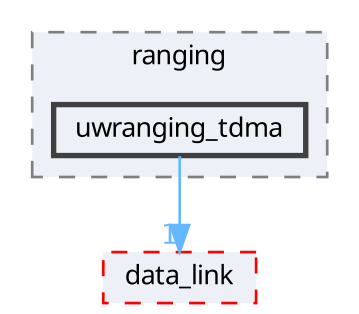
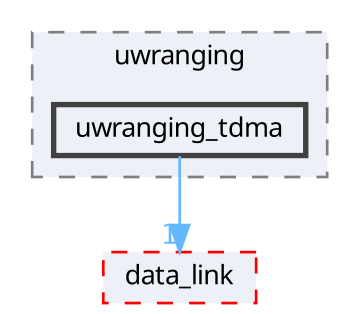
cluster "ranging": label "ranging" -> "uwranging"
